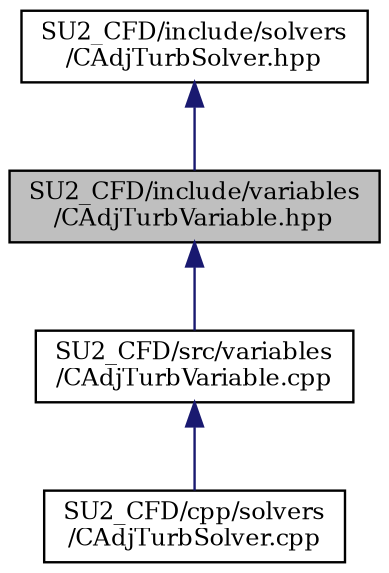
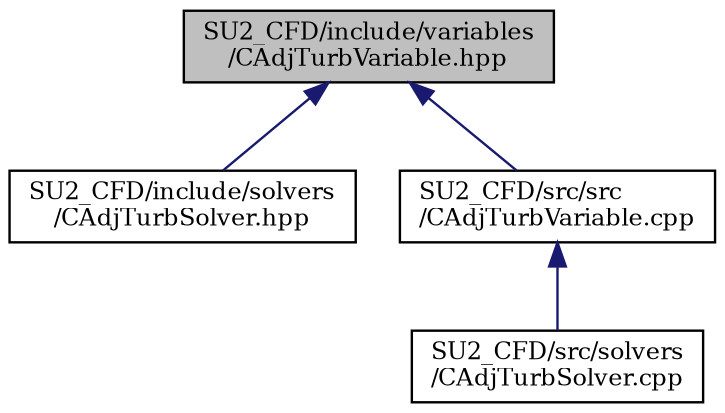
edge "SU2_CFD/include/variables /CAdjTurbVariable.hpp" -> "SU2_CFD/include/solvers /CAdjTurbSolver.hpp": reversed
node "SU2_CFD/src/variables /CAdjTurbVariable.cpp": label "SU2_CFD/src/variables /CAdjTurbVariable.cpp" -> "SU2_CFD/src/src /CAdjTurbVariable.cpp"
node "SU2_CFD/cpp/solvers /CAdjTurbSolver.cpp": label "SU2_CFD/cpp/solvers /CAdjTurbSolver.cpp" -> "SU2_CFD/src/solvers /CAdjTurbSolver.cpp"
